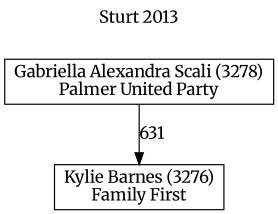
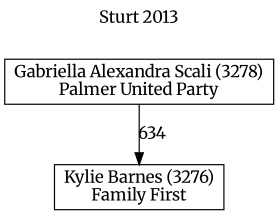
edge "Gabriella Alexandra Scali (3278) Palmer United Party" -> "Kylie Barnes (3276) Family First": label "631" -> "634"
